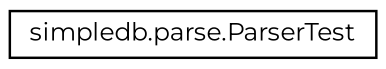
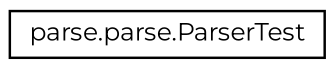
node "simpledb.parse.ParserTest": label "simpledb.parse.ParserTest" -> "parse.parse.ParserTest"
